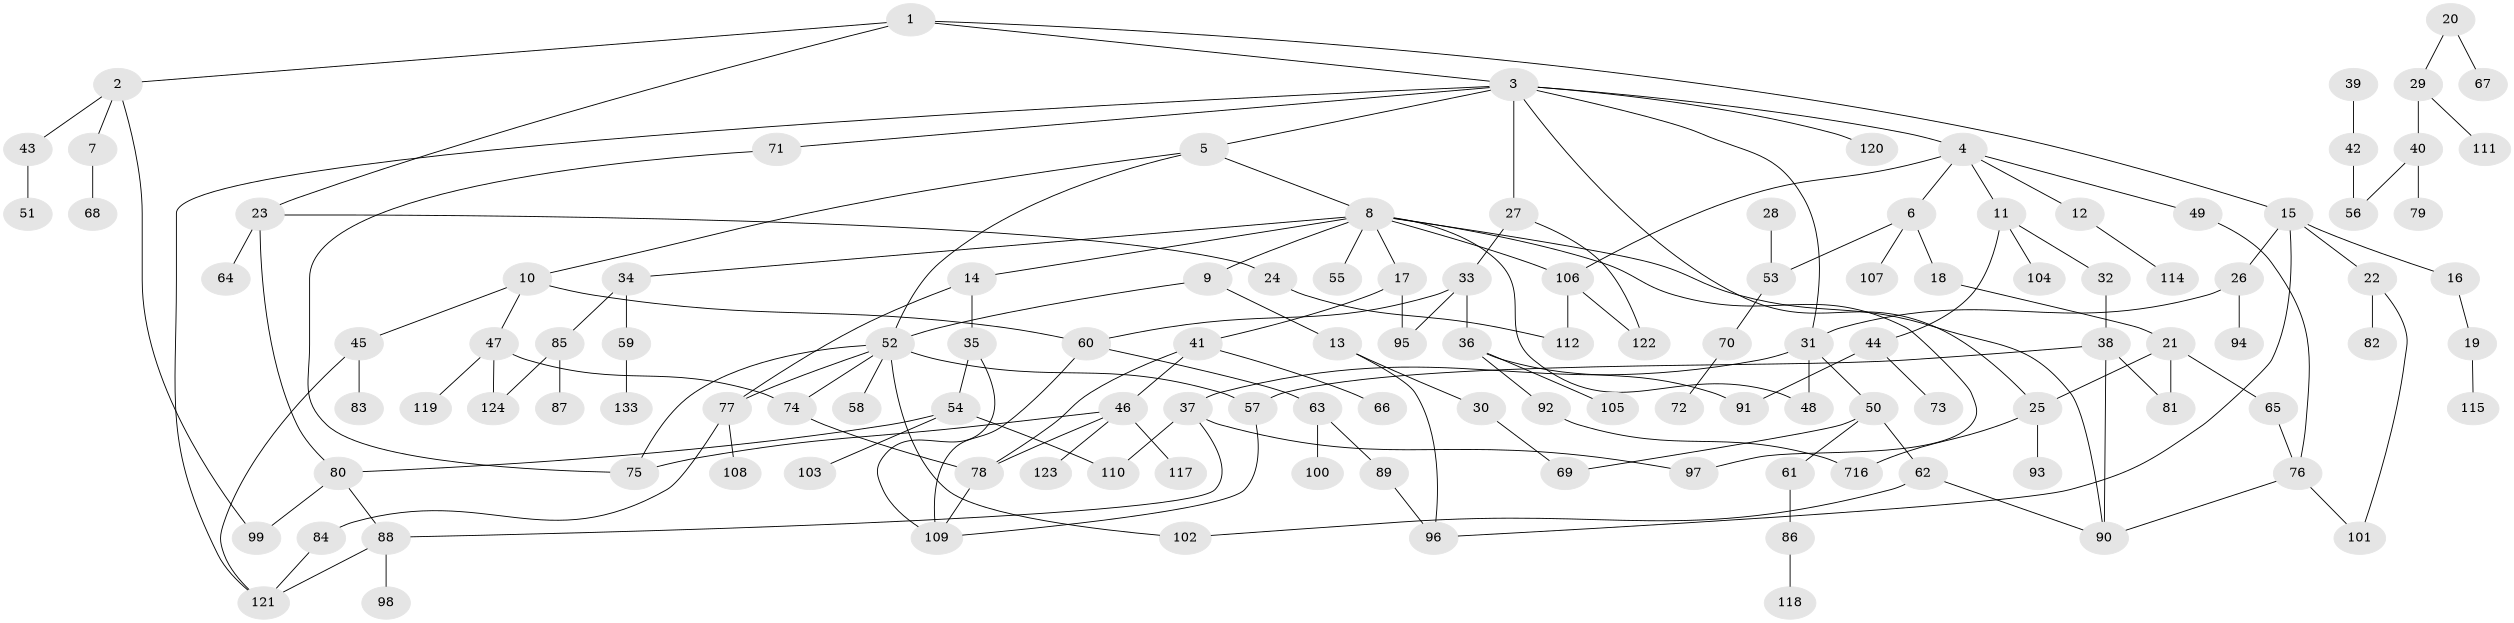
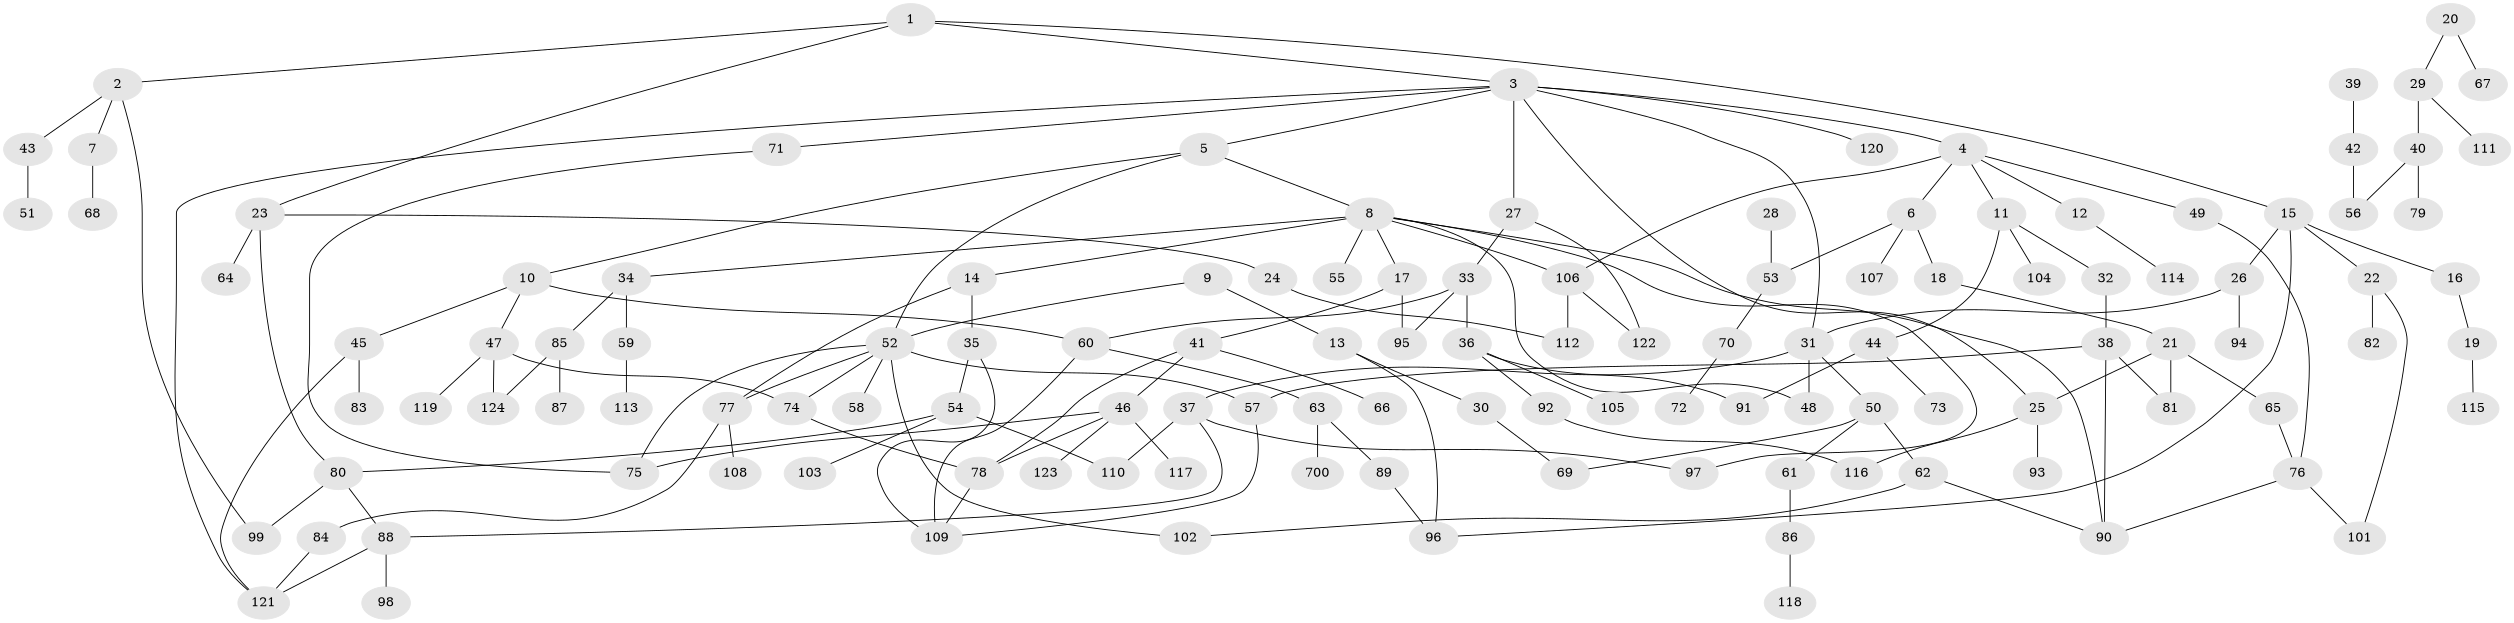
edge "8" -- "9": removed
node "133": label "133" -> "113"
node "100": label "100" -> "700"
node "716": label "716" -> "116"
